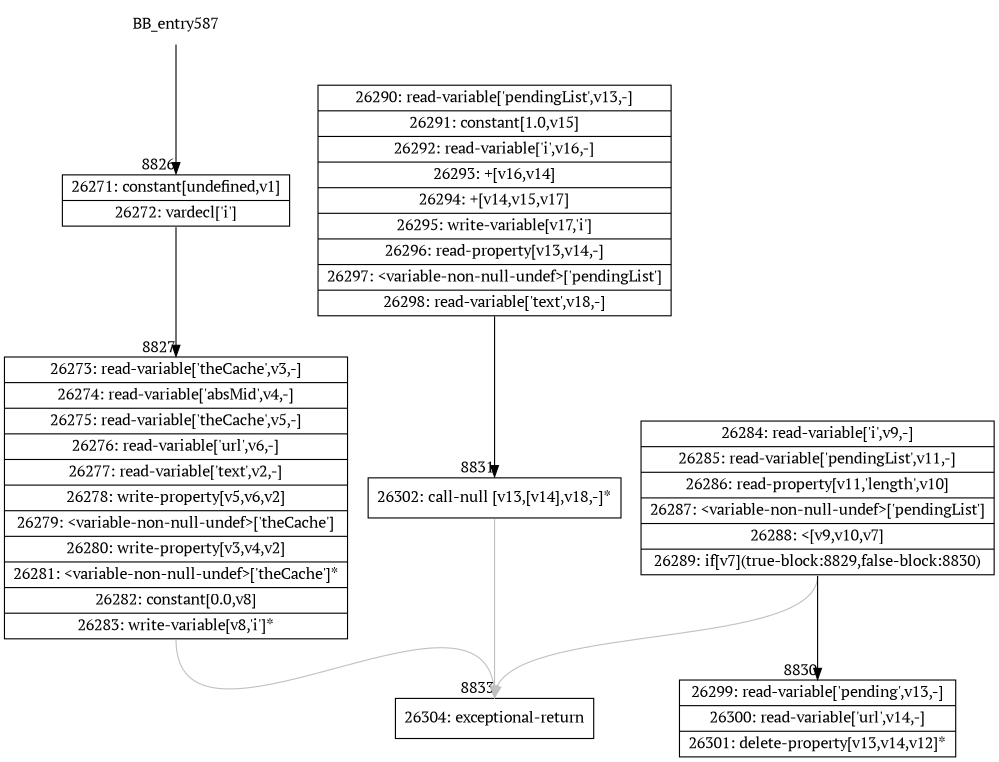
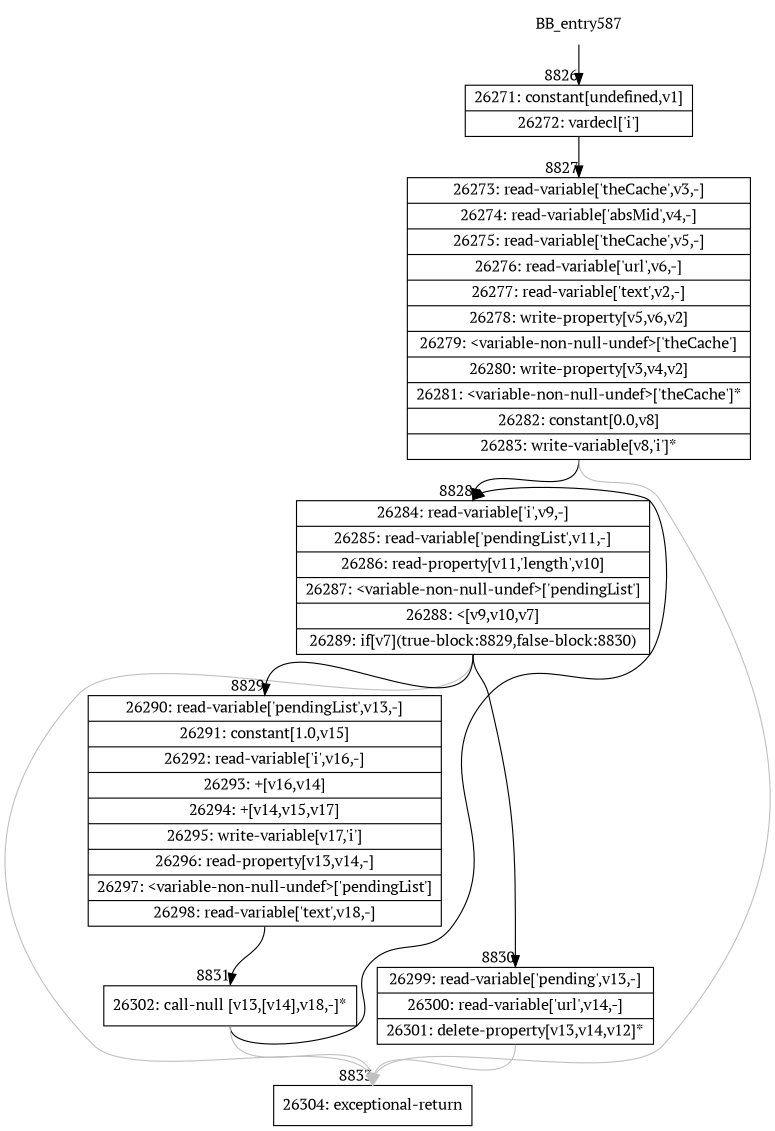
edge "26273: read-variable['theCache',v3,-]" -> "26284: read-variable['i',v9,-]": added
edge "26284: read-variable['i',v9,-]" -> "26290: read-variable['pendingList',v13,-]": added
edge "26302: call-null [v13,[v14],v18,-]*" -> "26284: read-variable['i',v9,-]": added
edge "26299: read-variable['pending',v13,-]" -> "26304: exceptional-return": added
